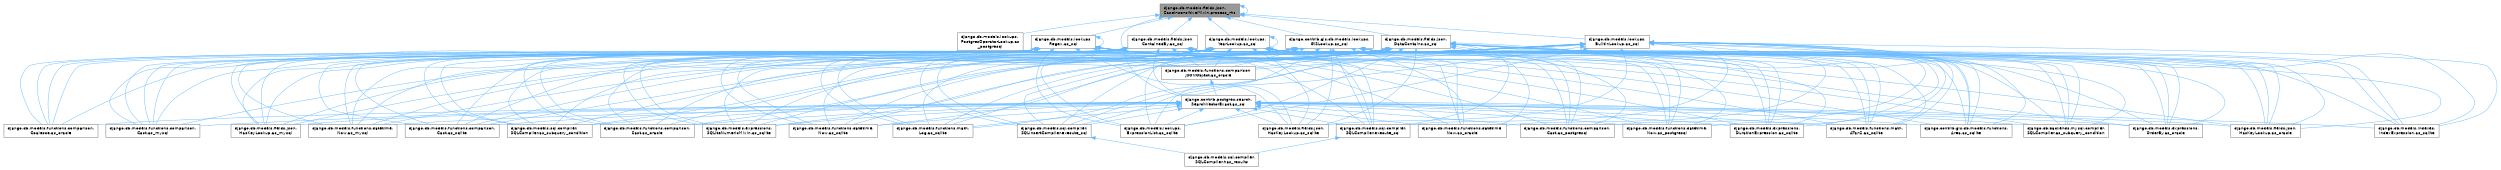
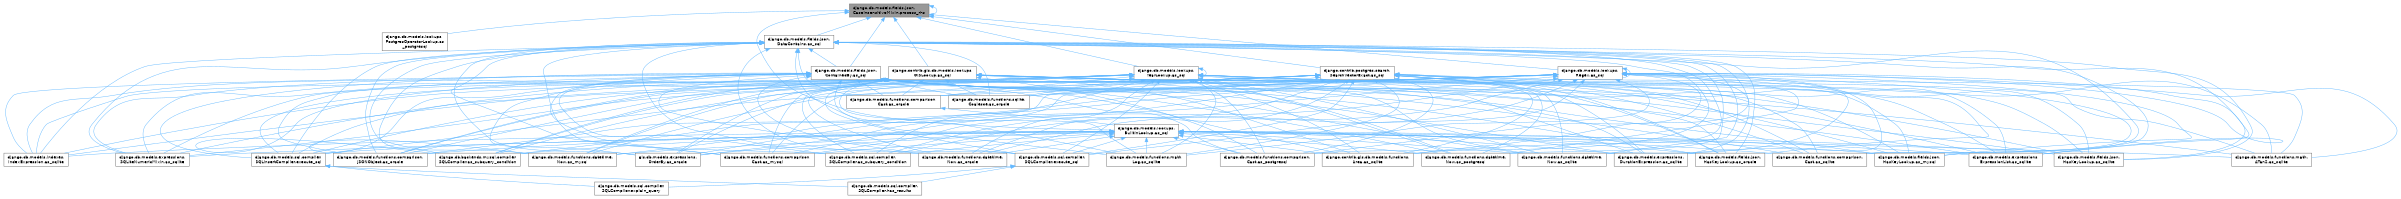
edge "django.db.models.functions.comparison. Cast.as_oracle" -> "django.db.models.lookups. BuiltinLookup.as_sql": reversed
edge "django.db.models.functions.math. ATan2.as_sqlite" -> "django.db.models.fields.json. DataContains.as_sql": now "django.db.models.fields.json. ContainedBy.as_sql" -> "django.db.models.fields.json. DataContains.as_sql"
edge "django.db.models.indexes. IndexExpression.as_sqlite" -> "django.db.models.lookups. Regex.as_sql": added
edge "django.contrib.postgres.search. SearchVectorExact.as_sql" -> "django.db.models.functions.comparison. JSONObject.as_oracle": reversed
node "django.db.models.functions.comparison. Coalesce.as_oracle": label "django.db.models.functions.comparison. Coalesce.as_oracle" -> "django.db.models.functions.sqlite. Coalesce.as_oracle"
node "django.db.models.lookups. ExpressionList.as_sqlite": label "django.db.models.lookups. ExpressionList.as_sqlite" -> "django.db.models.expressions. ExpressionList.as_sqlite"
node "django.db.models.expressions. OrderBy.as_oracle": label "django.db.models.expressions. OrderBy.as_oracle" -> "gis.db.models.expressions. OrderBy.as_oracle"
node "django.db.models.sql.compiler. SQLCompiler.explain_query": added
